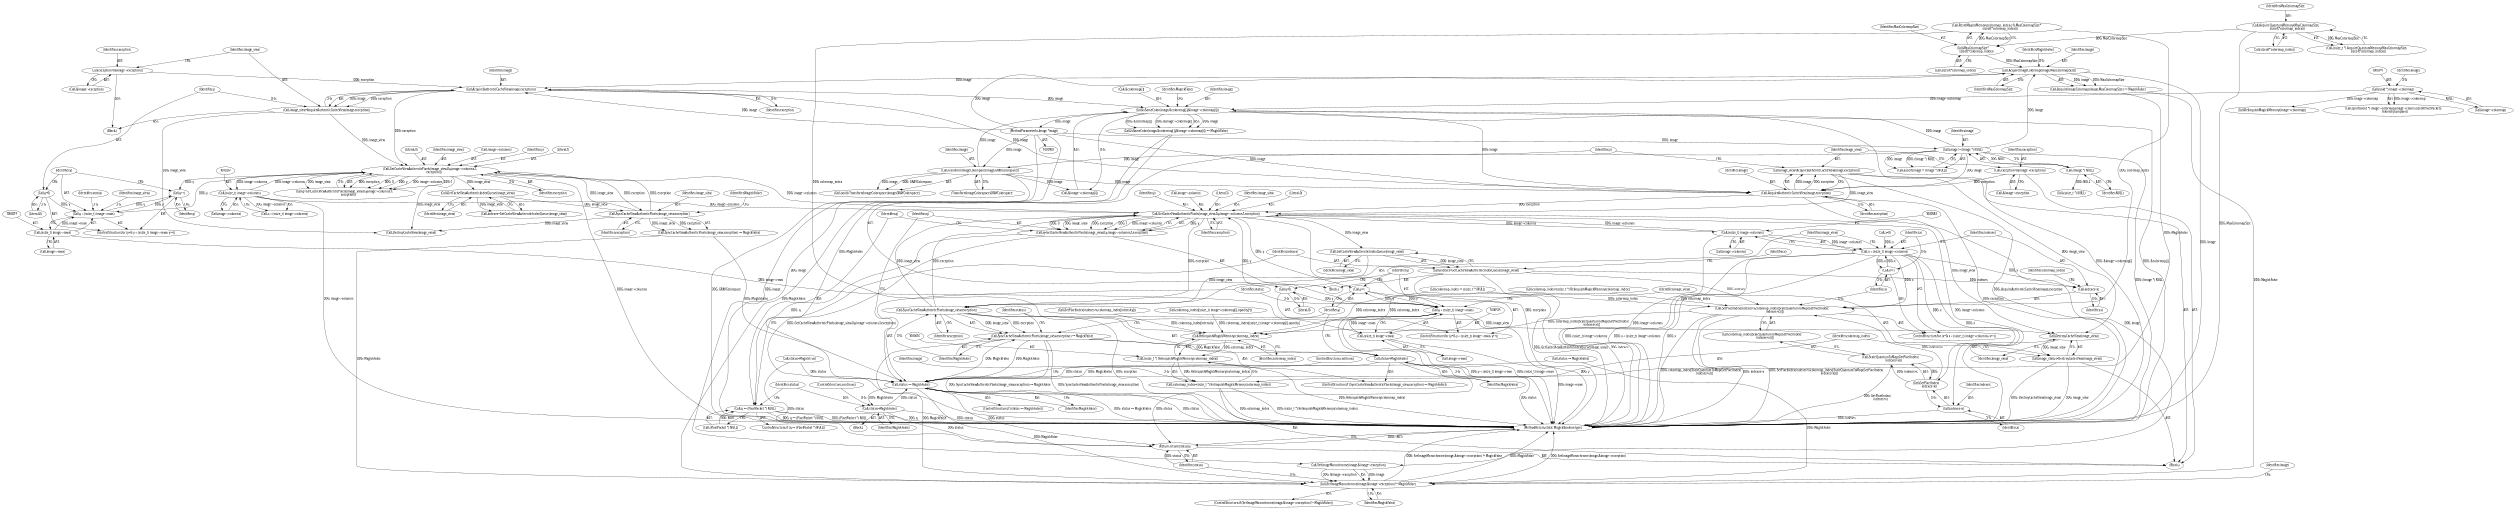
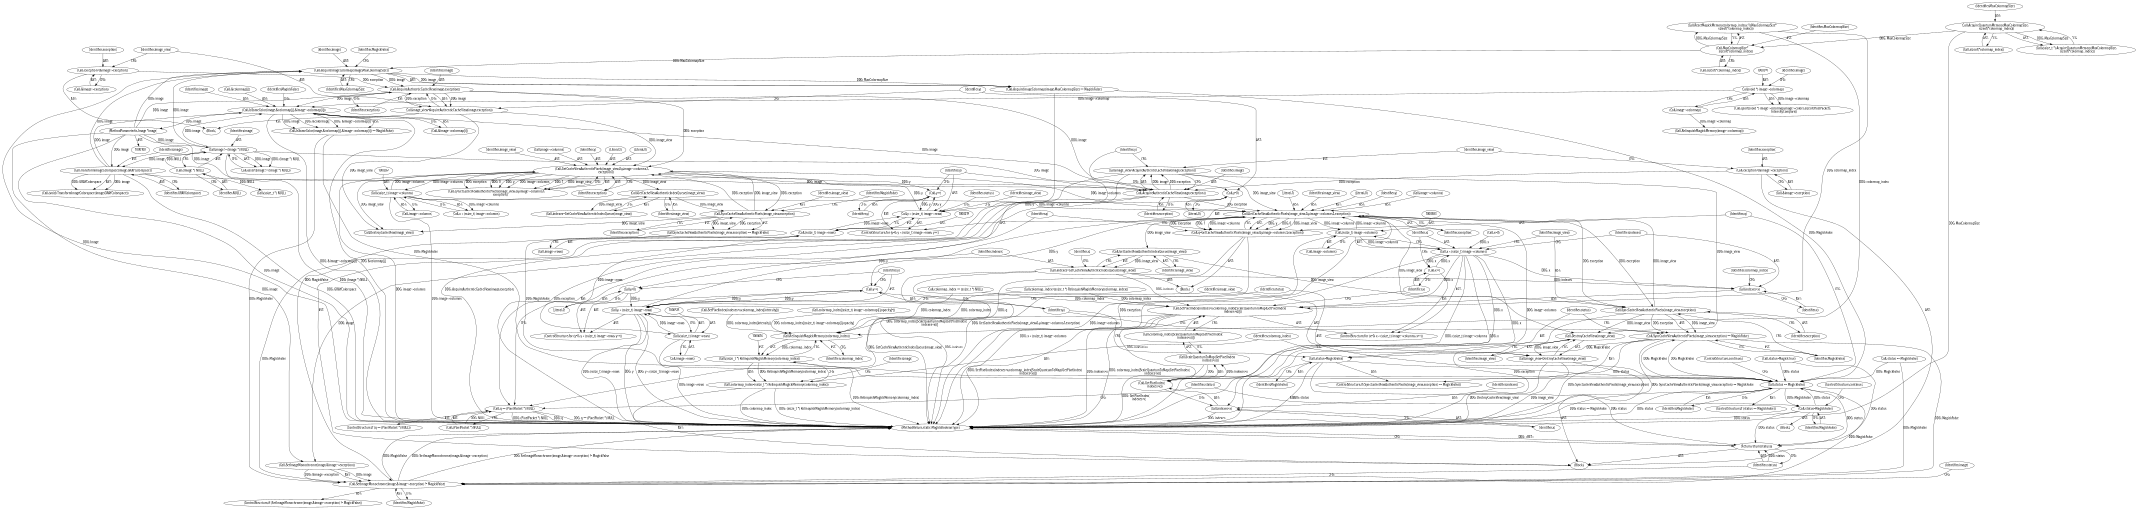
edge "(Call,(void *) image->colormap)" -> "(Call,image->colormap)": label "NULL: " -> "CFG: "
edge "(Call,(void *) image->colormap)" -> "(Call,RelinquishMagickMemory(image->colormap))": now "(Call,image->colormap)" -> "(Call,RelinquishMagickMemory(image->colormap))"
edge "(Call,TransformImageColorspace(image,GRAYColorspace))" -> "(Call,&image->colormap[i])": now "(Call,TransformImageColorspace(image,GRAYColorspace))" -> "(Call,AcquireImageColormap(image,MaxColormapSize))"
node "(TransformImageColorspace,GRAYColorspace)": label "(TransformImageColorspace,GRAYColorspace)" -> "(Identifier,GRAYColorspace)"
node "(Call,image_status=DestroyCacheView(image_view))": label "(Call,image_status=DestroyCacheView(image_view))" -> "(Call,image_view=DestroyCacheView(image_view))"
